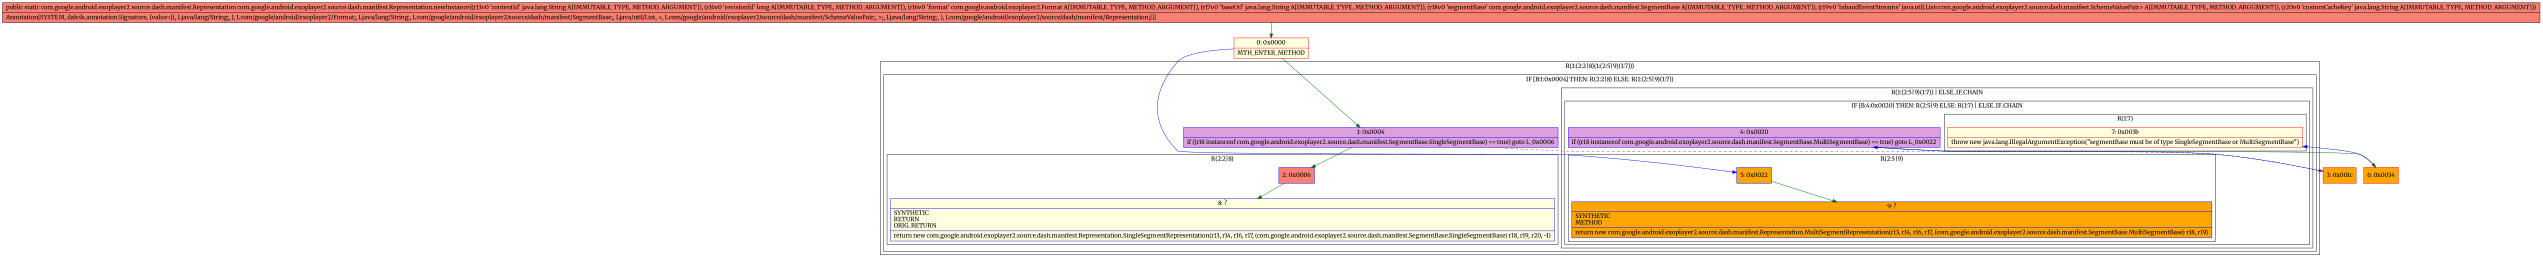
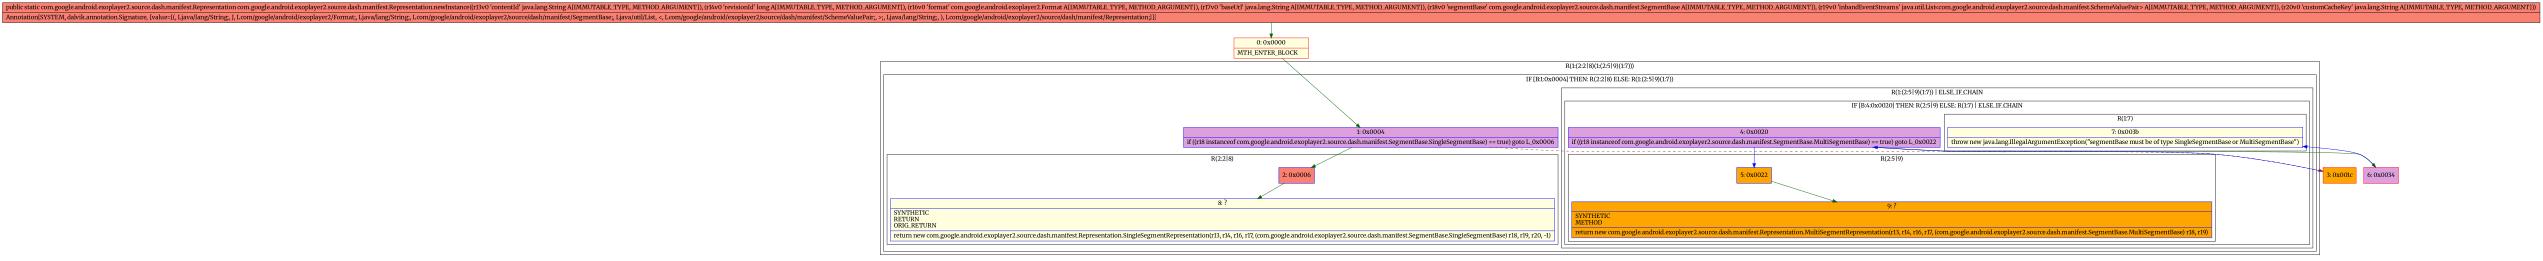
node "0: 0x0000": text "MTH_ENTER_METHOD" -> "MTH_ENTER_BLOCK"
node "7: 0x003b": color red -> blue
edge "0: 0x0000" -> "5: 0x0022": now "4: 0x0020" -> "5: 0x0022"
node "6: 0x0034": fillcolor orange -> plum
